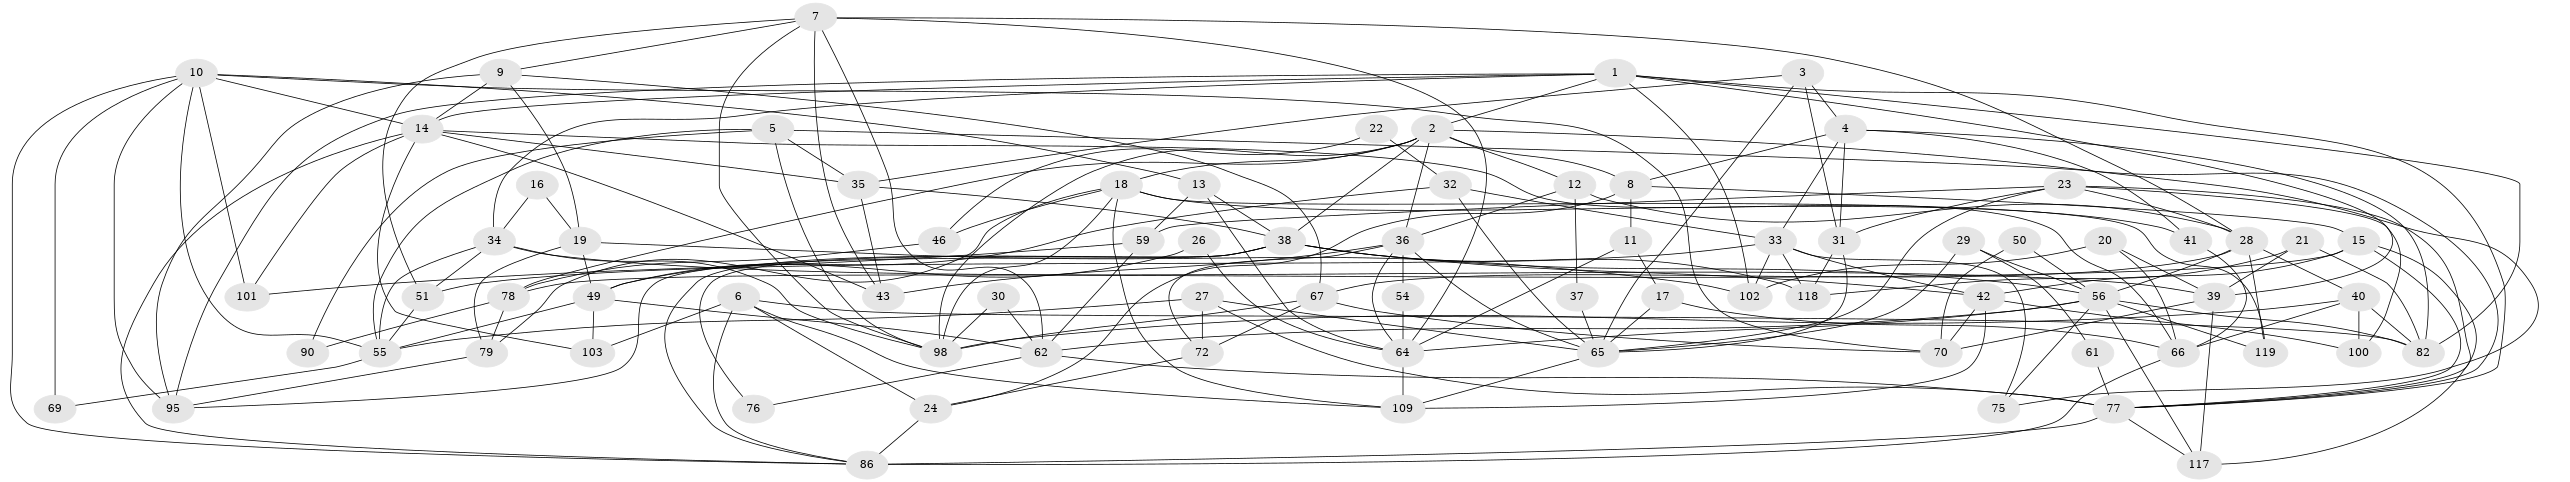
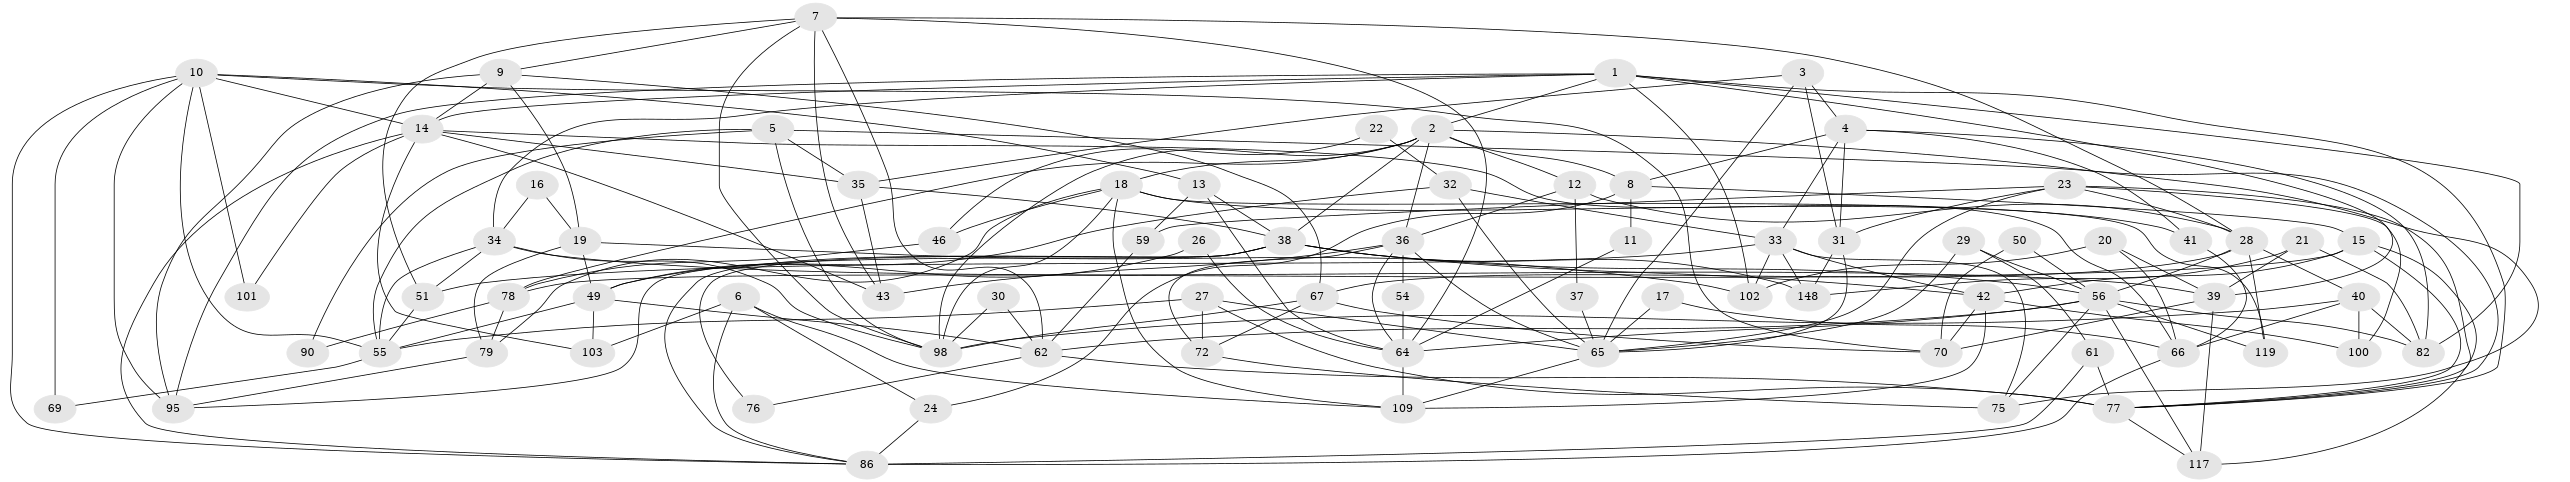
edge "11" -- "17": removed
edge "59" -- "101": removed
node "118": label "118" -> "148"
edge "6" -- "82": removed
edge "72" -- "24": now "72" -- "75"
edge "77" -- "86": now "61" -- "86"
